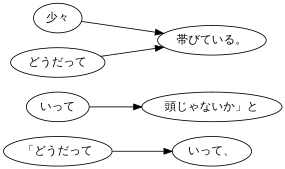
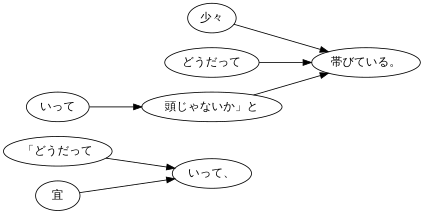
edge "頭じゃないか」と" -> "帯びている。": added
node "宜": added
